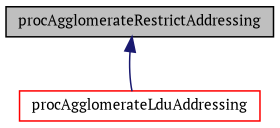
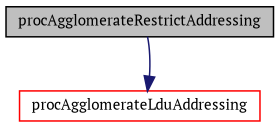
edge "procAgglomerateLduAddressing" -> "procAgglomerateRestrictAddressing": reversed
